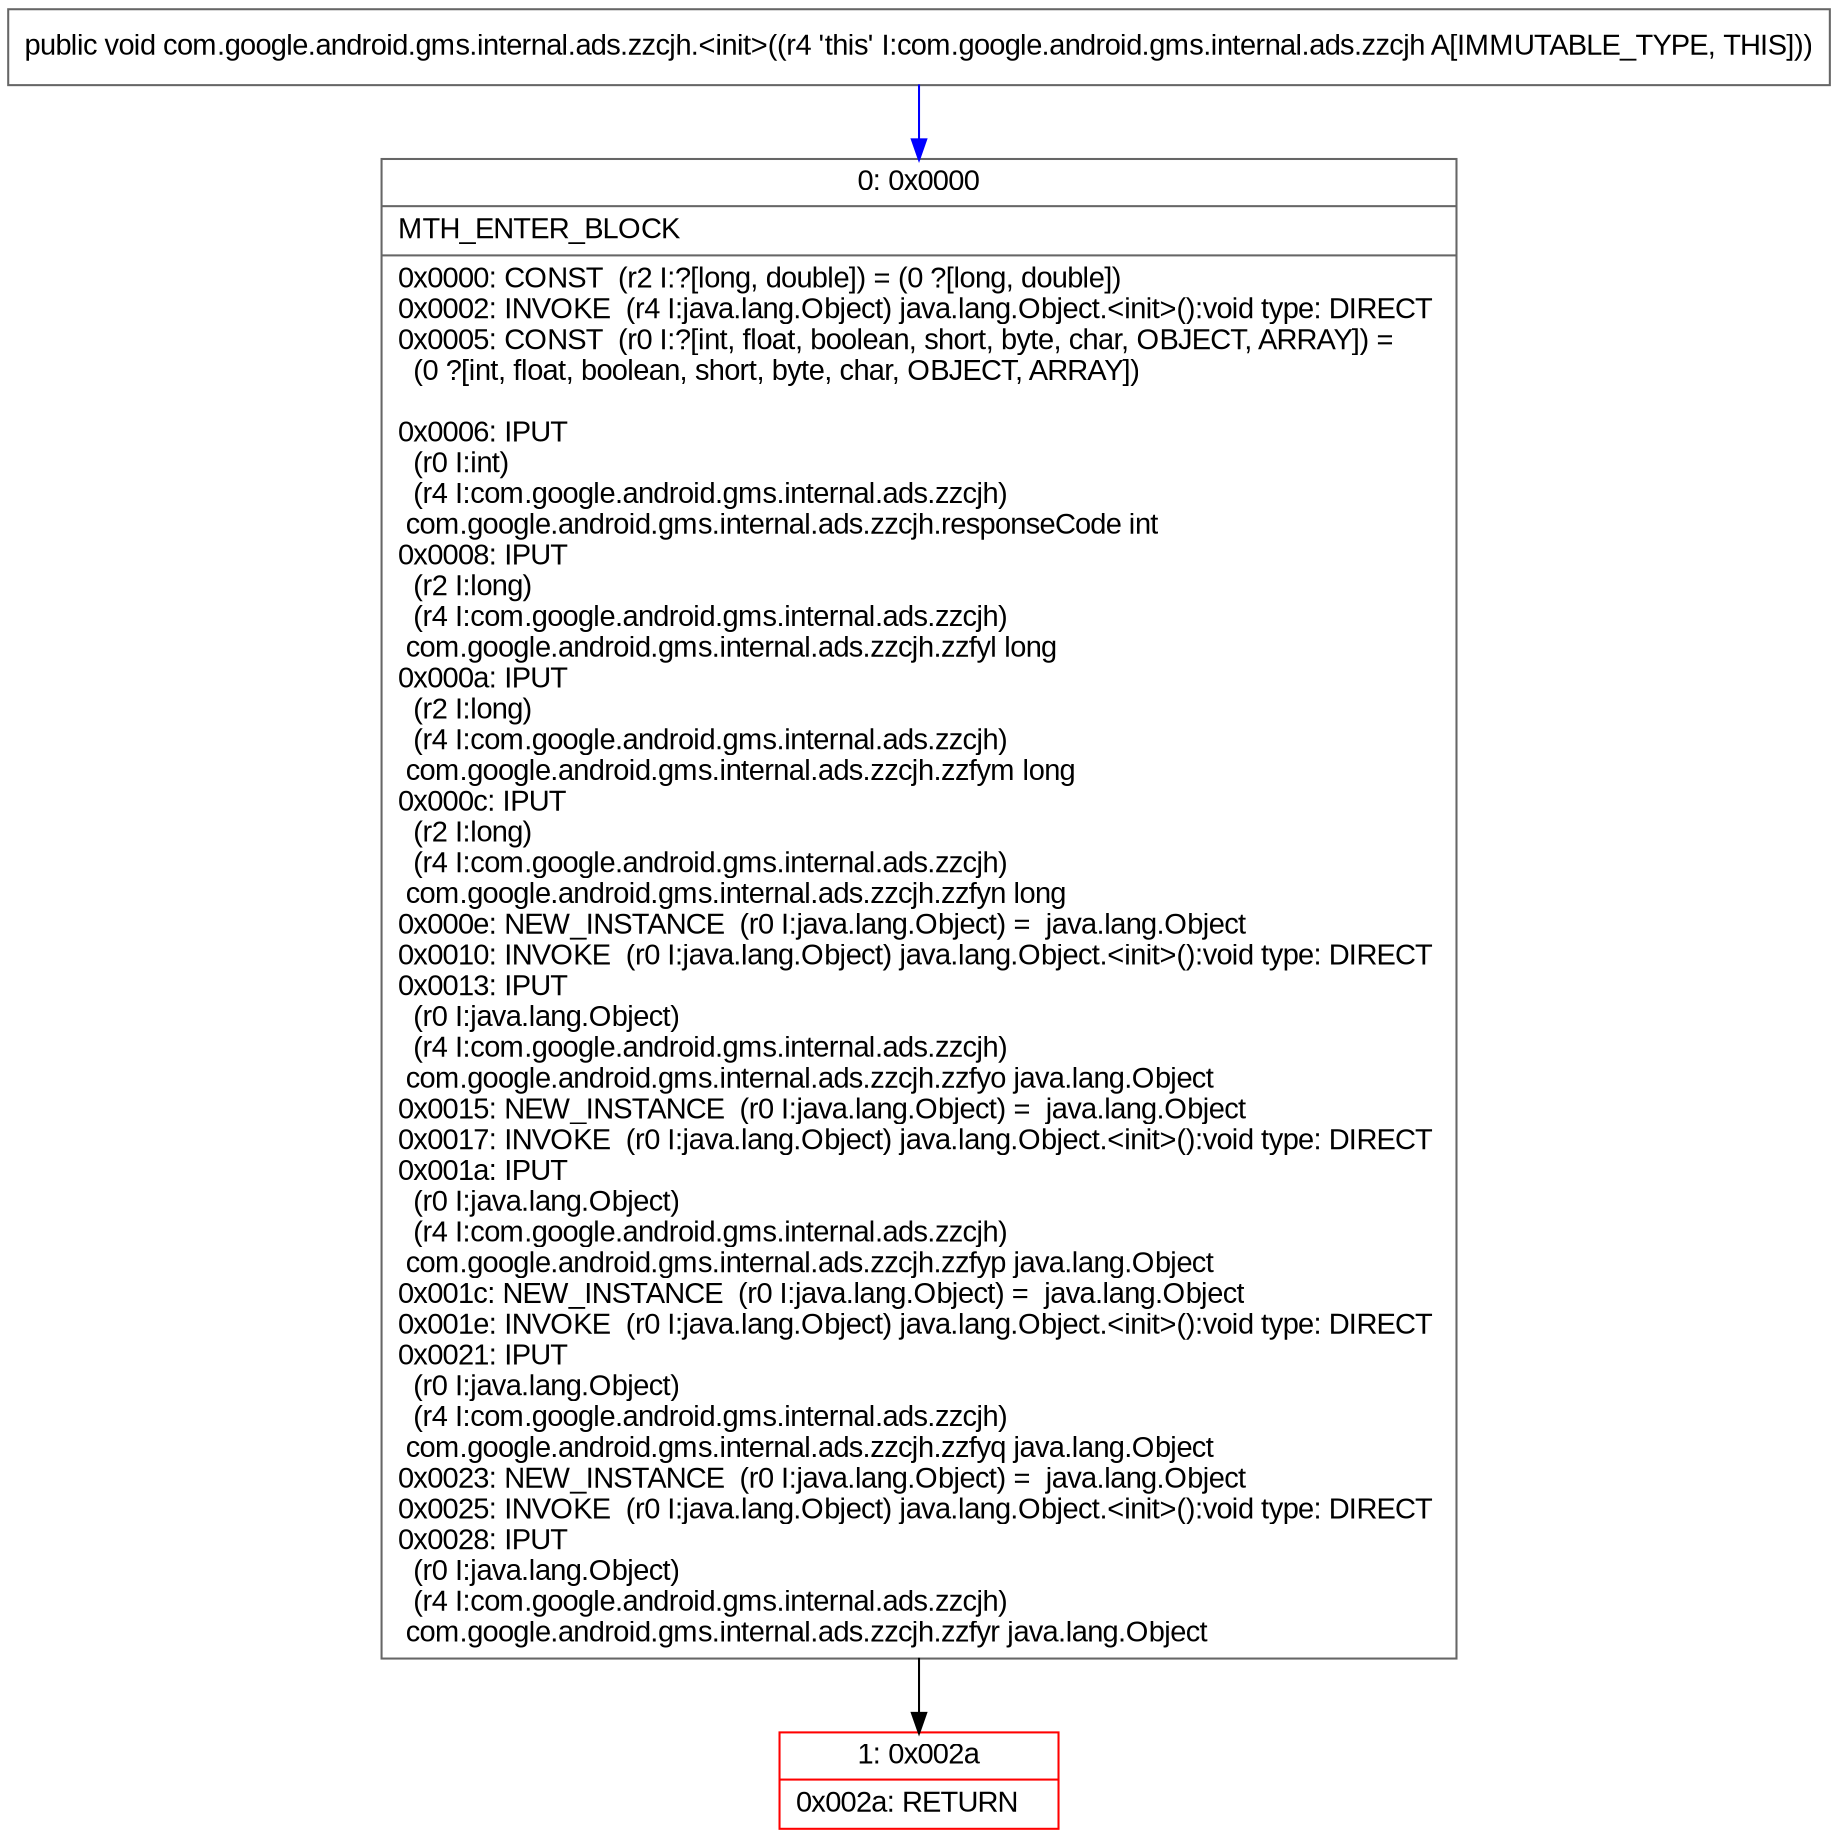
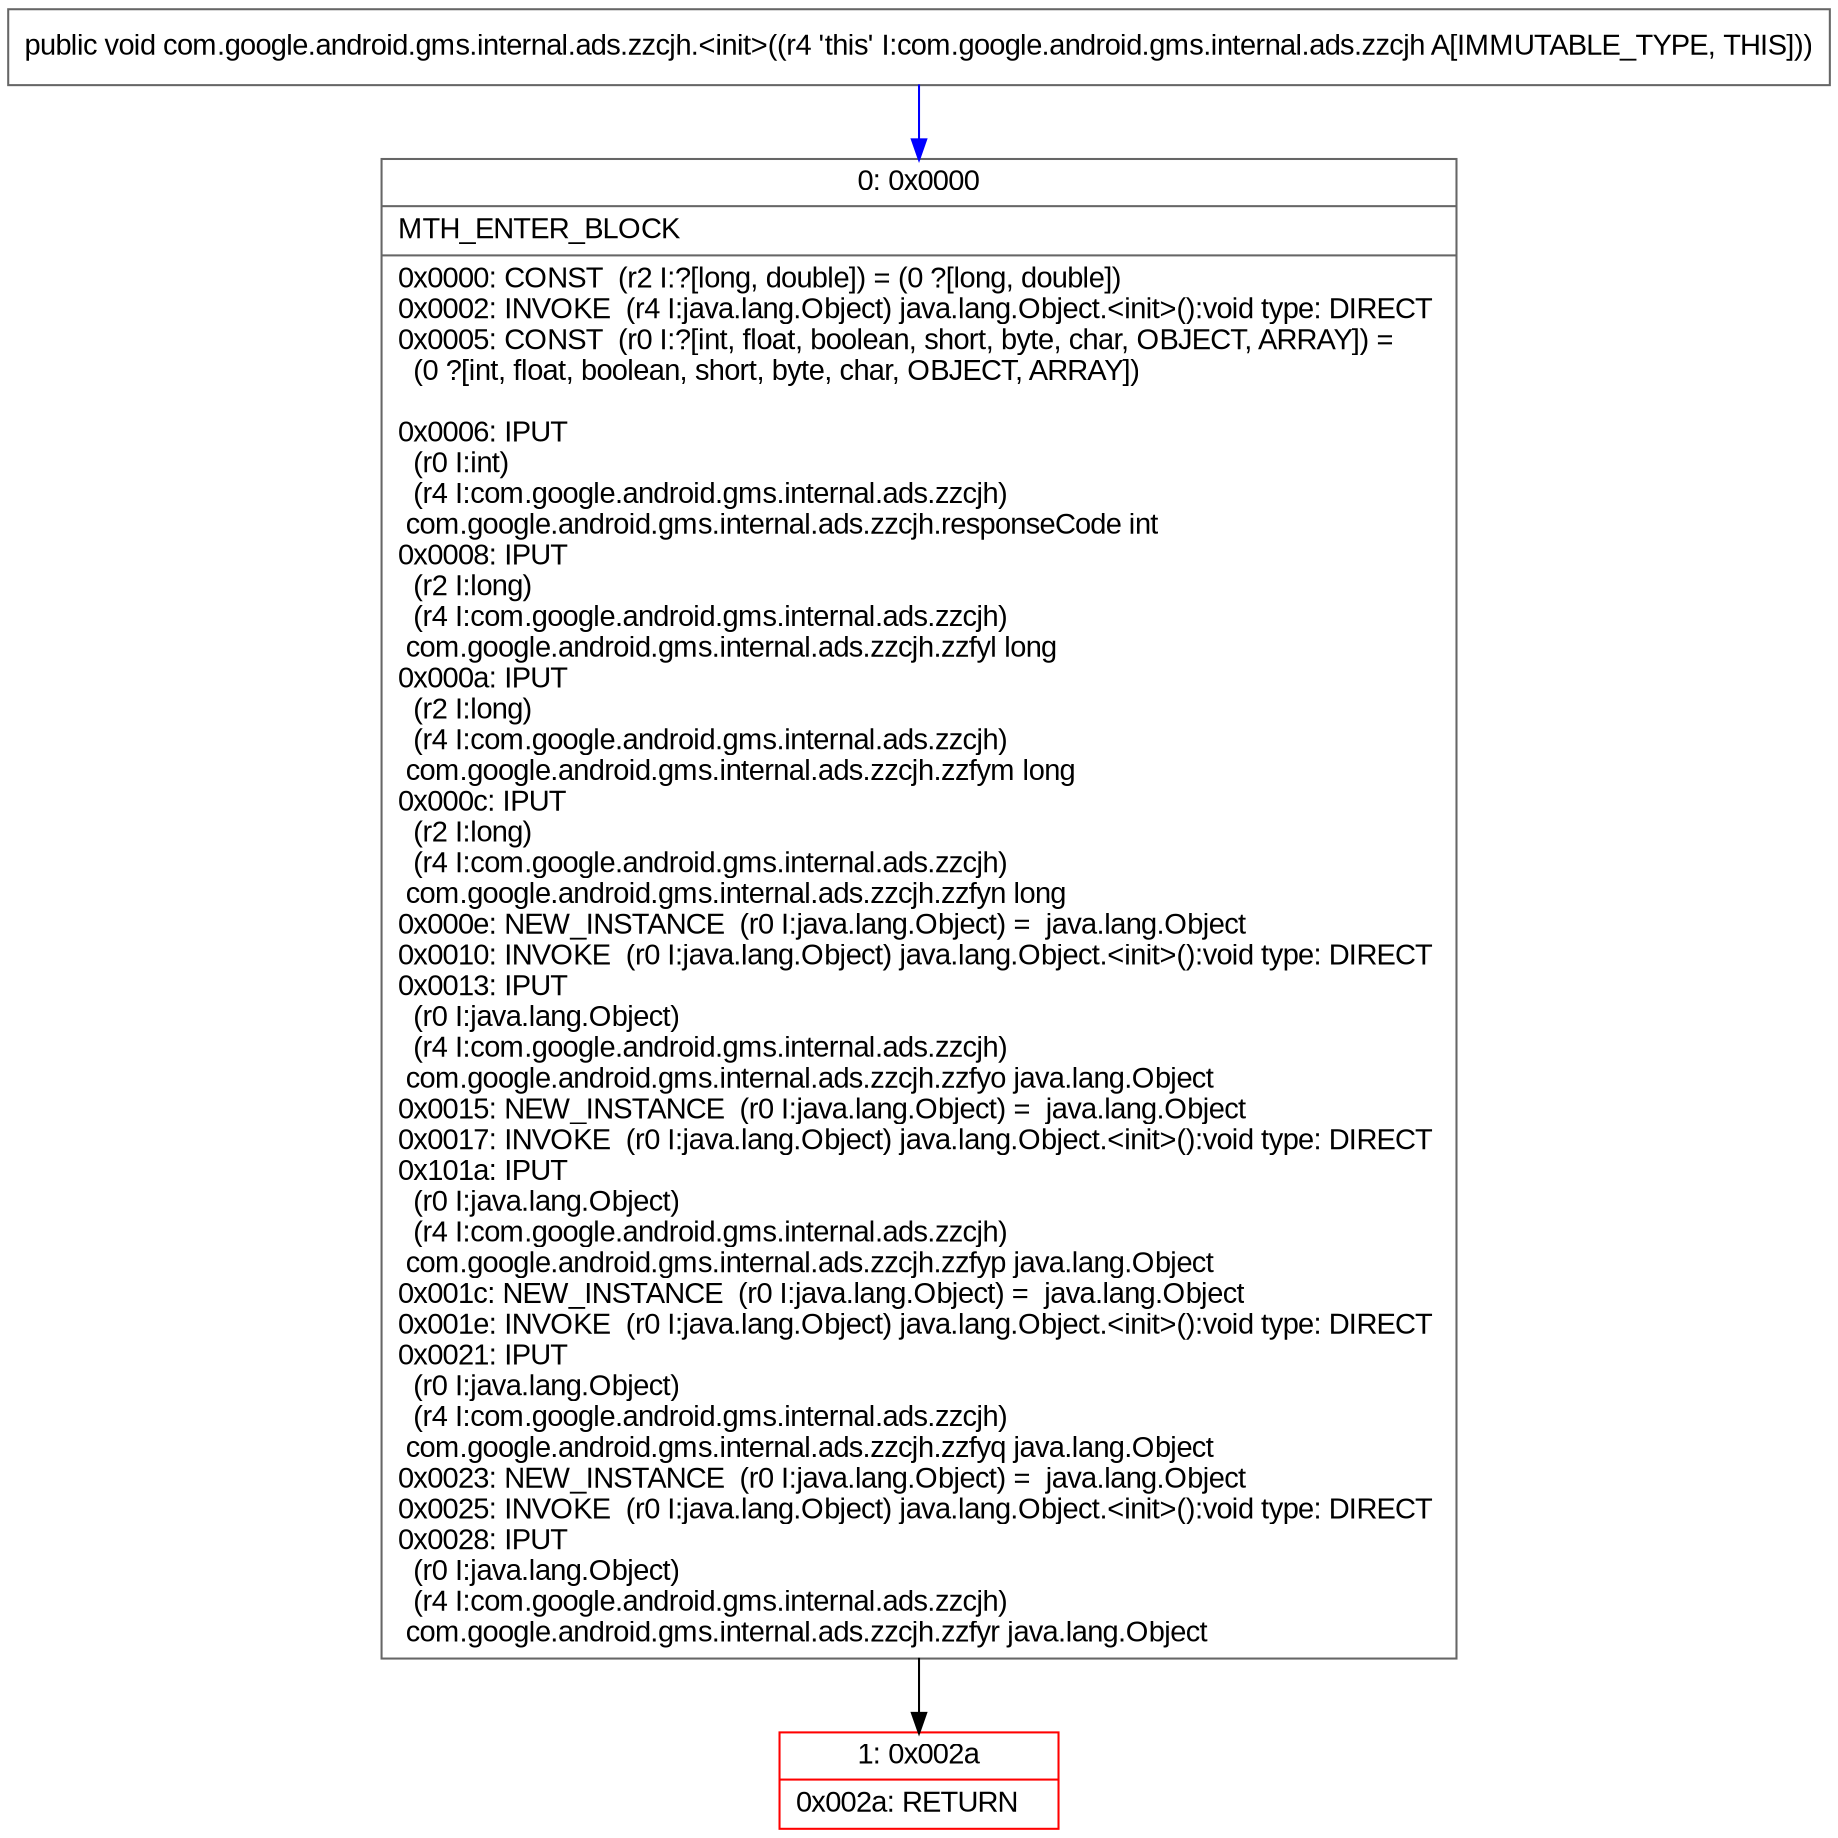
node "0: 0x0000": text "0x001a: IPUT" -> "0x101a: IPUT"
